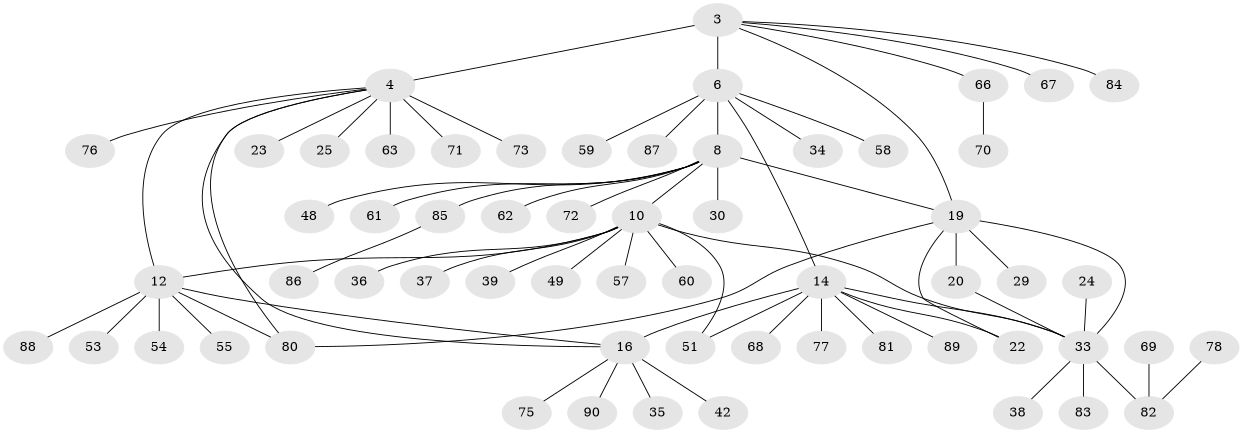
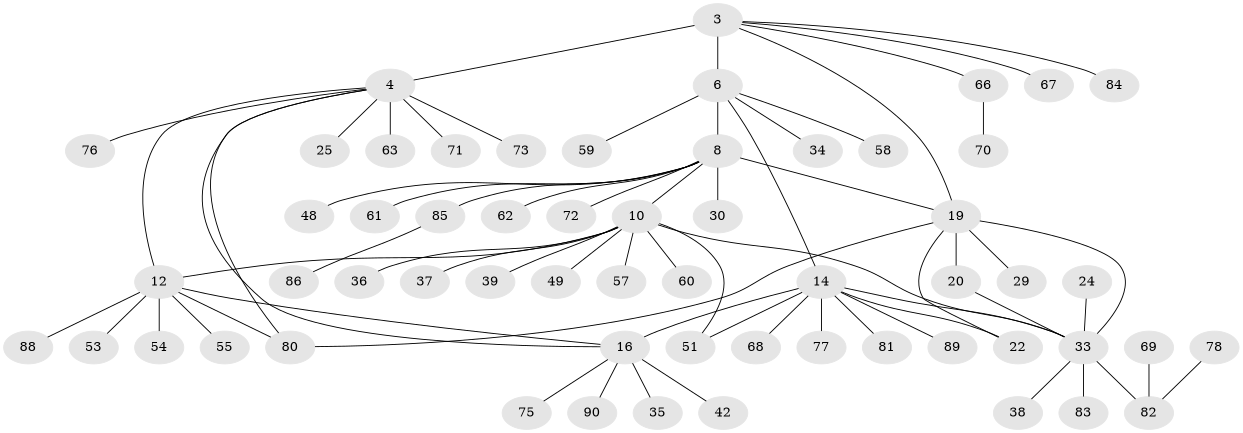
node "23": removed
node "87": removed
